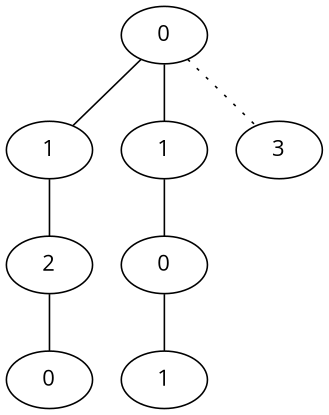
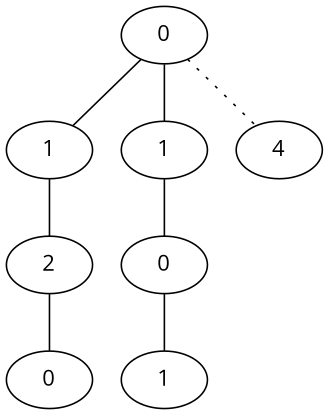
node "3": label "3" -> "4"
